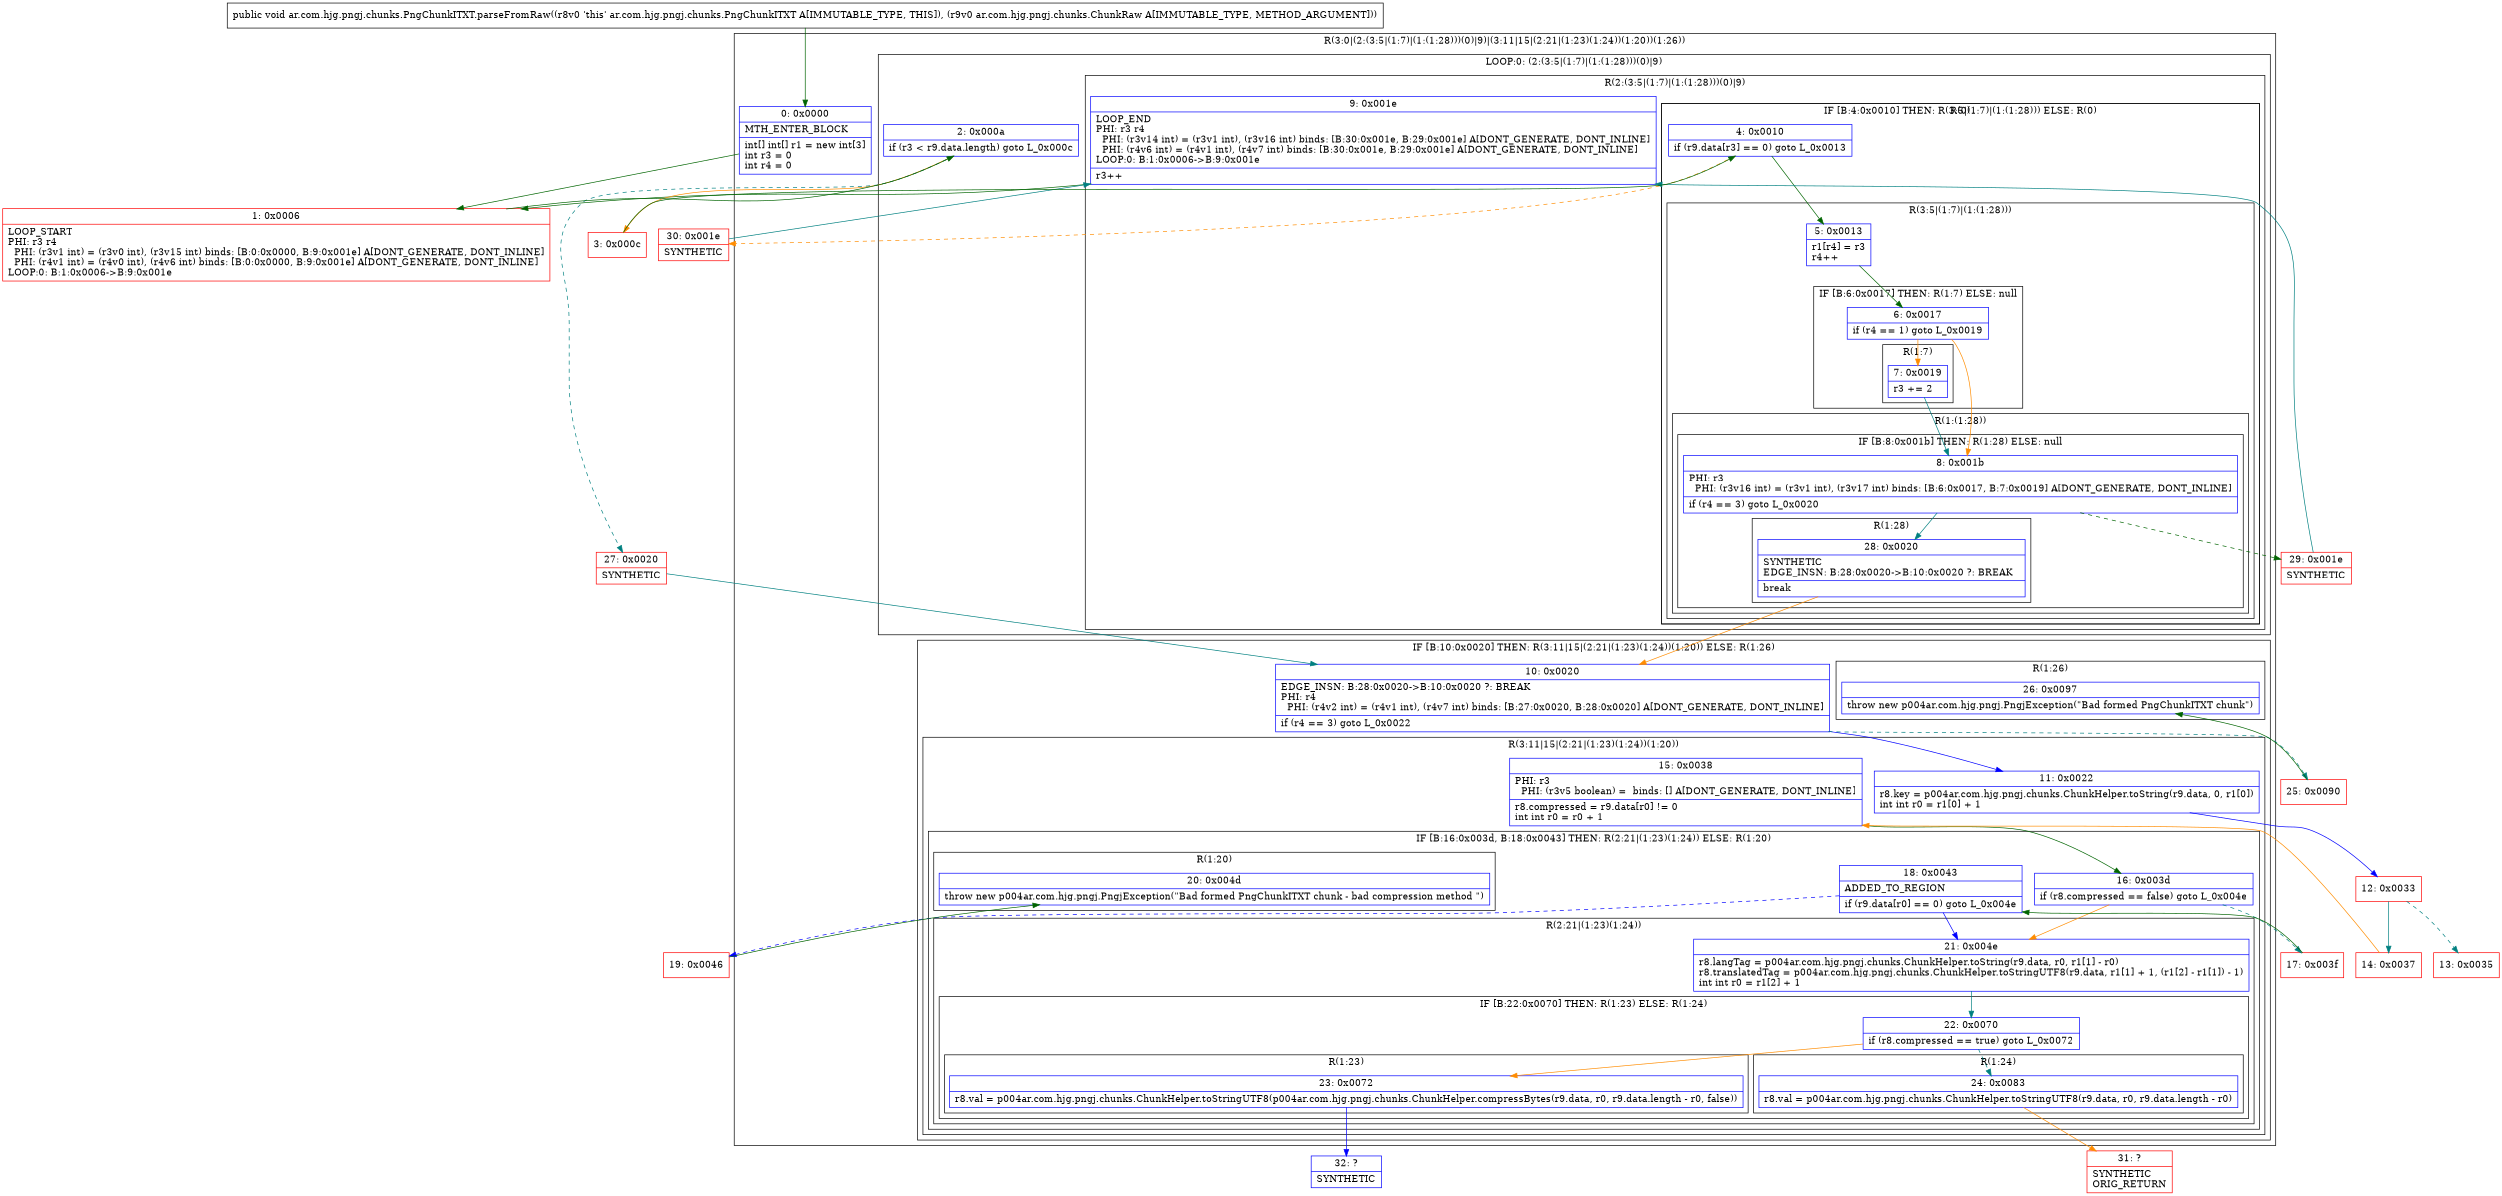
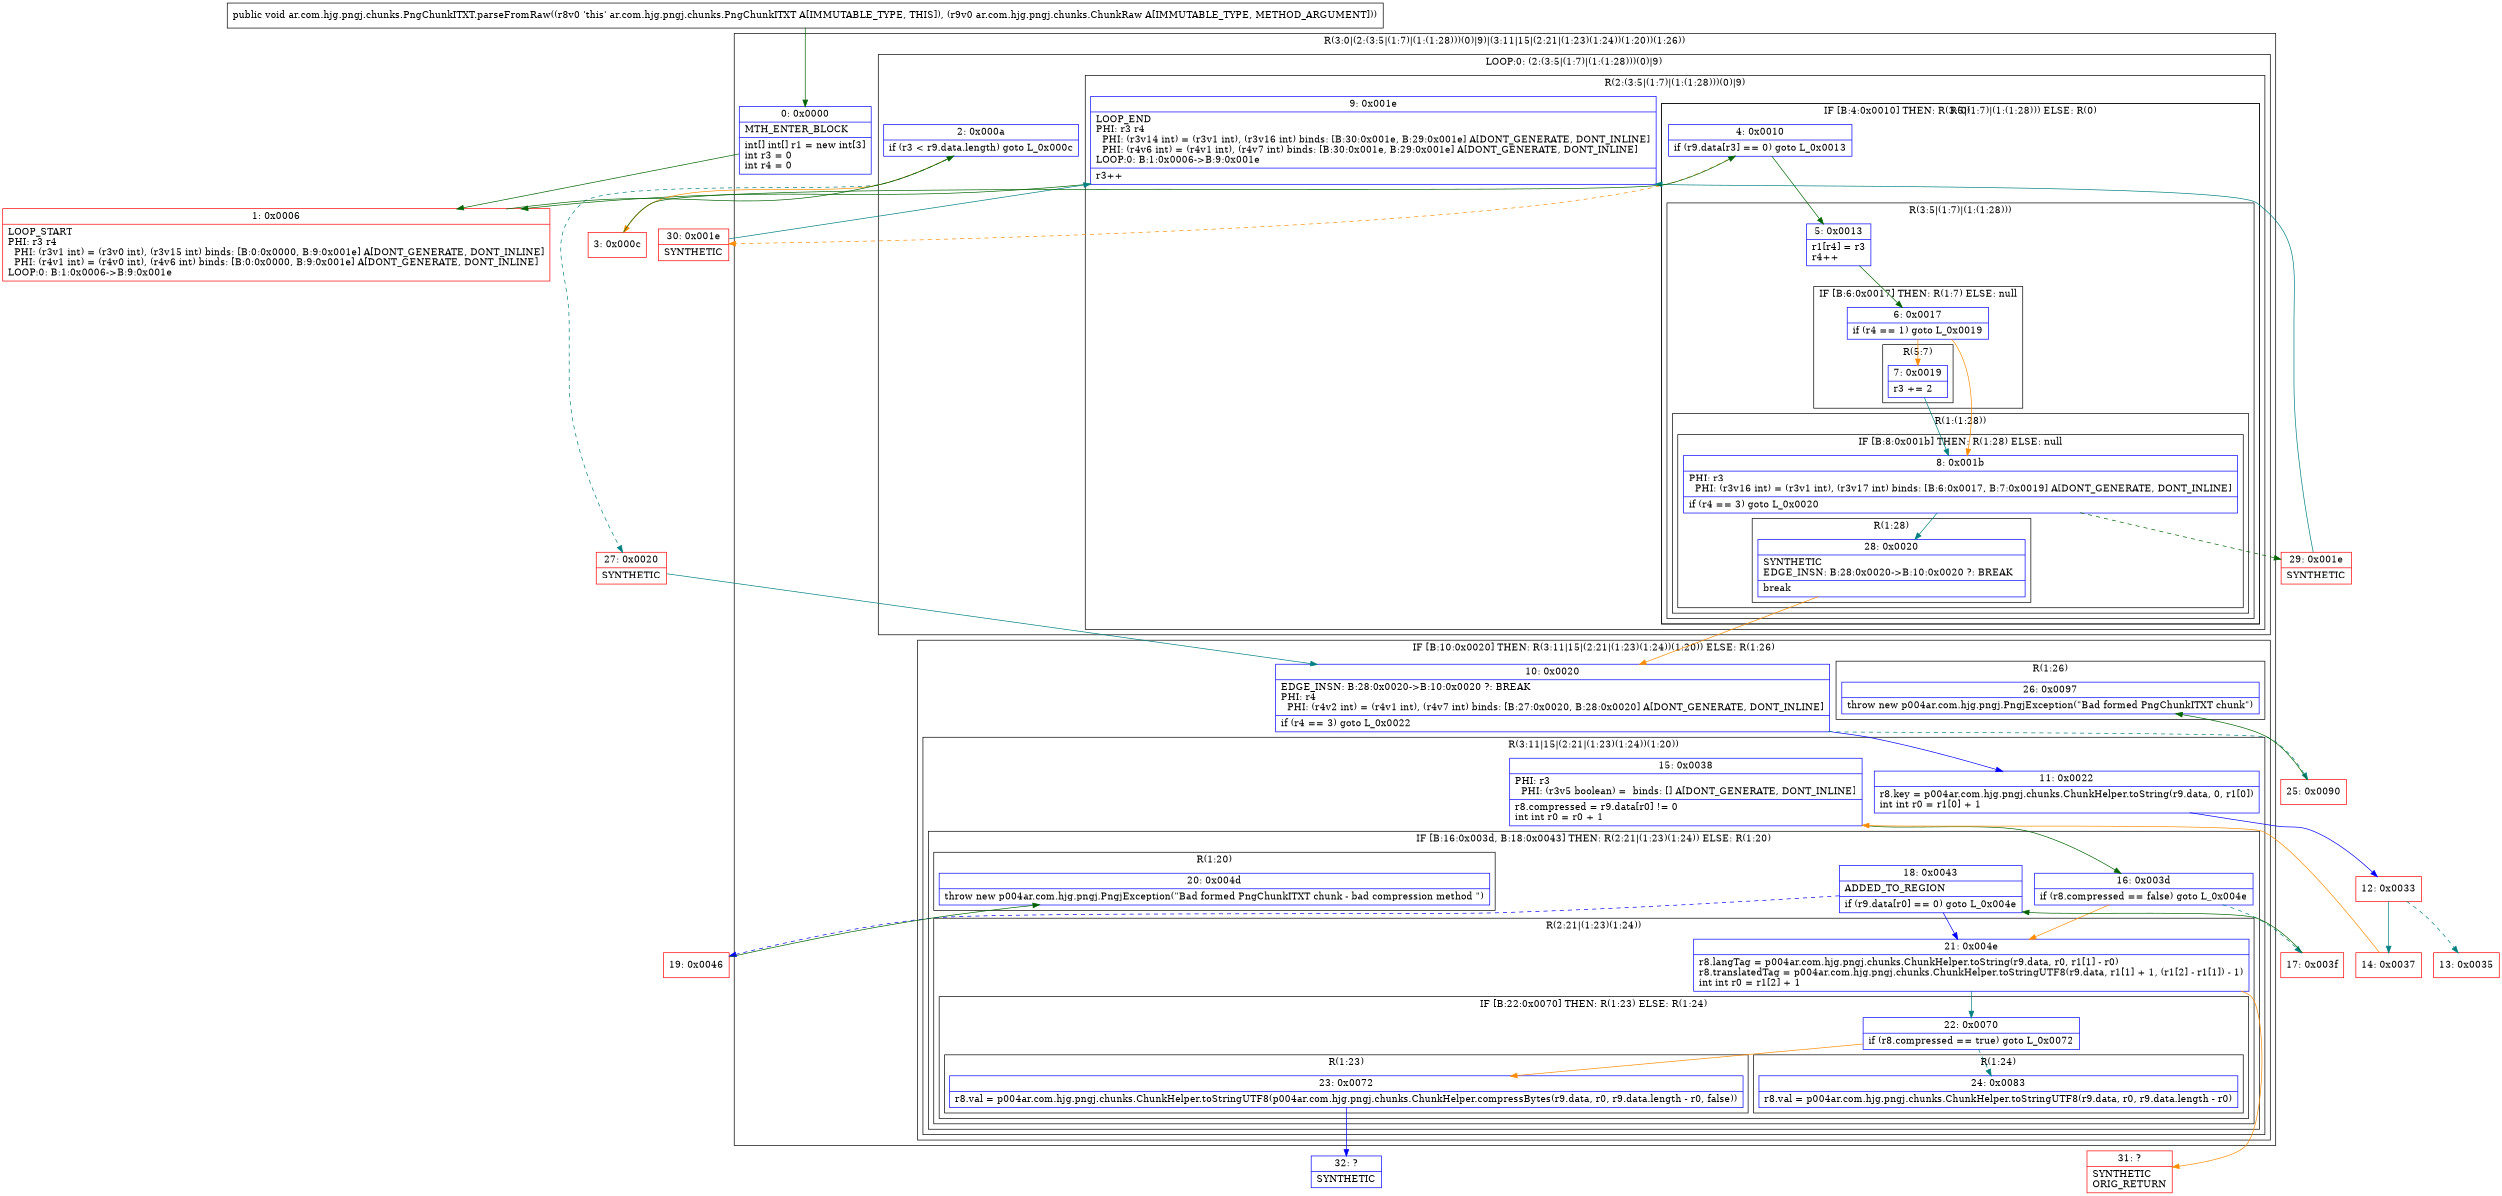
cluster "R(1:7)": label "R(1:7)" -> "R(5:7)"
edge "24: 0x0083" -> "31: ?": now "21: 0x004e" -> "31: ?"
